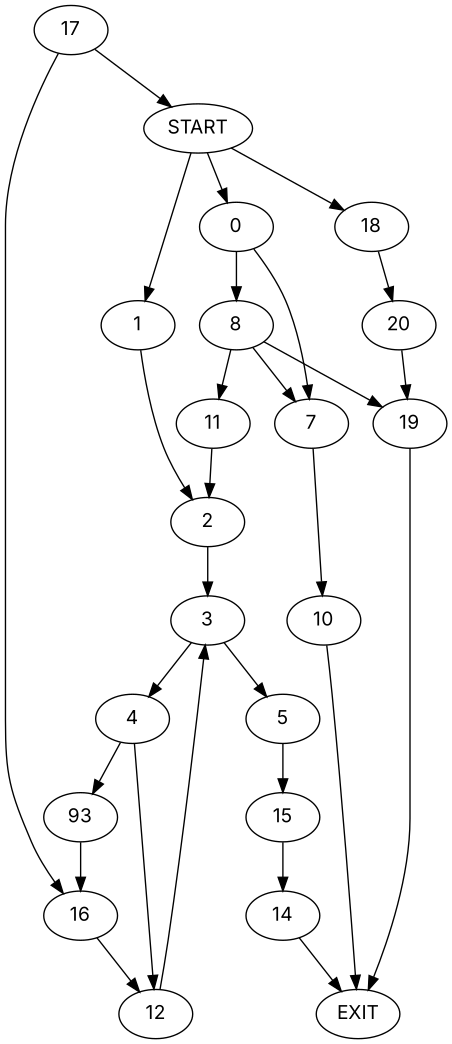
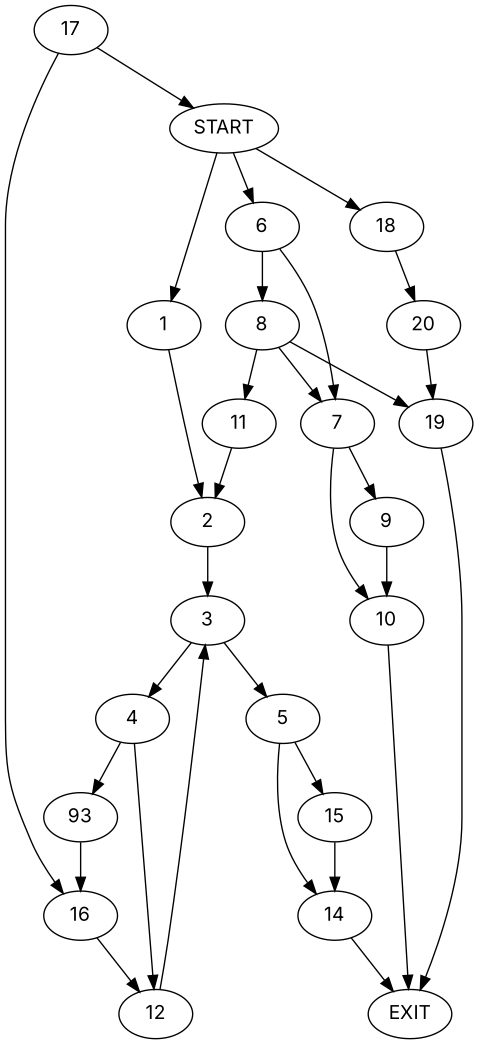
node "0": label "0" -> "6"
node "9": added
edge "5" -> "14": added
